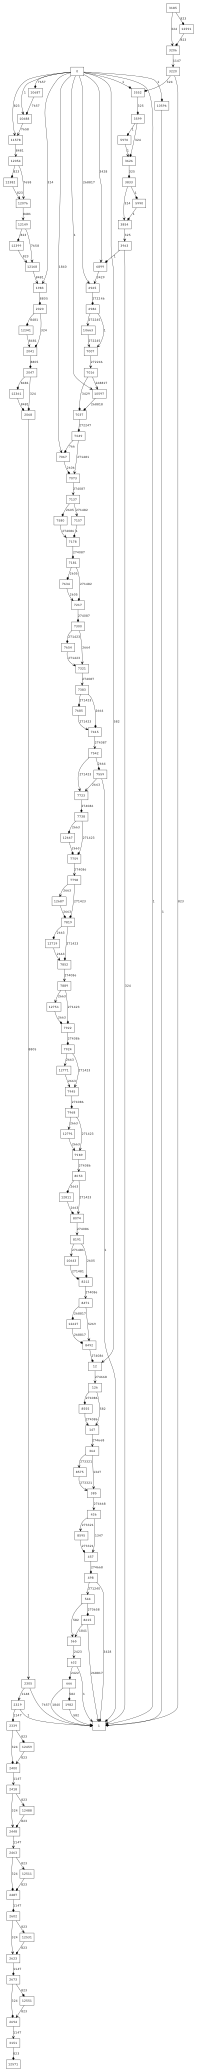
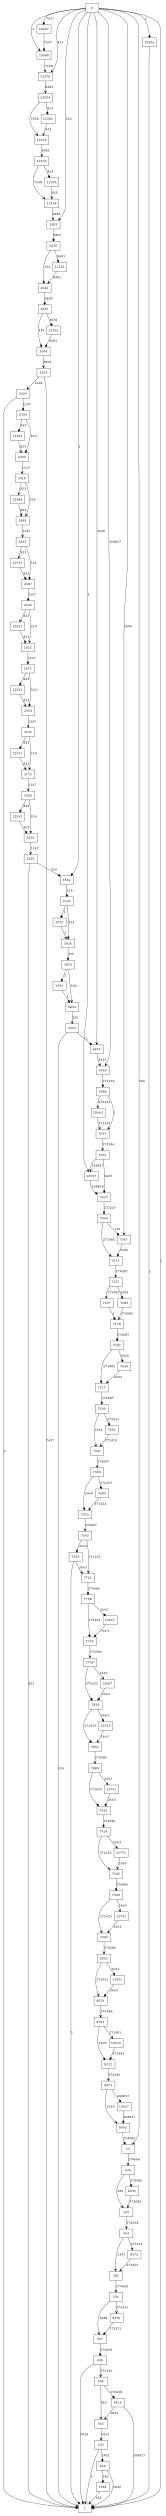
node "3172": added
edge "436" -> "457": label "1347" -> "8481"
